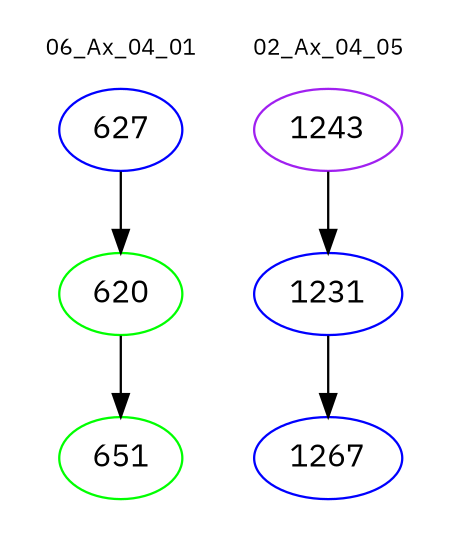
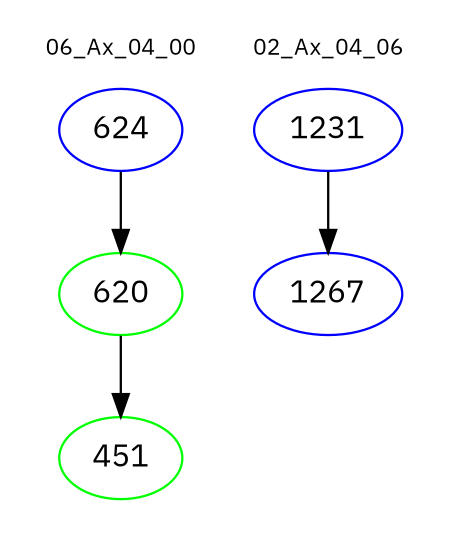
cluster "06_Ax_04_01": label "06_Ax_04_01" -> "06_Ax_04_00"
cluster "02_Ax_04_05": label "02_Ax_04_05" -> "02_Ax_04_06"
node "627": label "627" -> "624"
node "1243": removed
node "651": label "651" -> "451"
